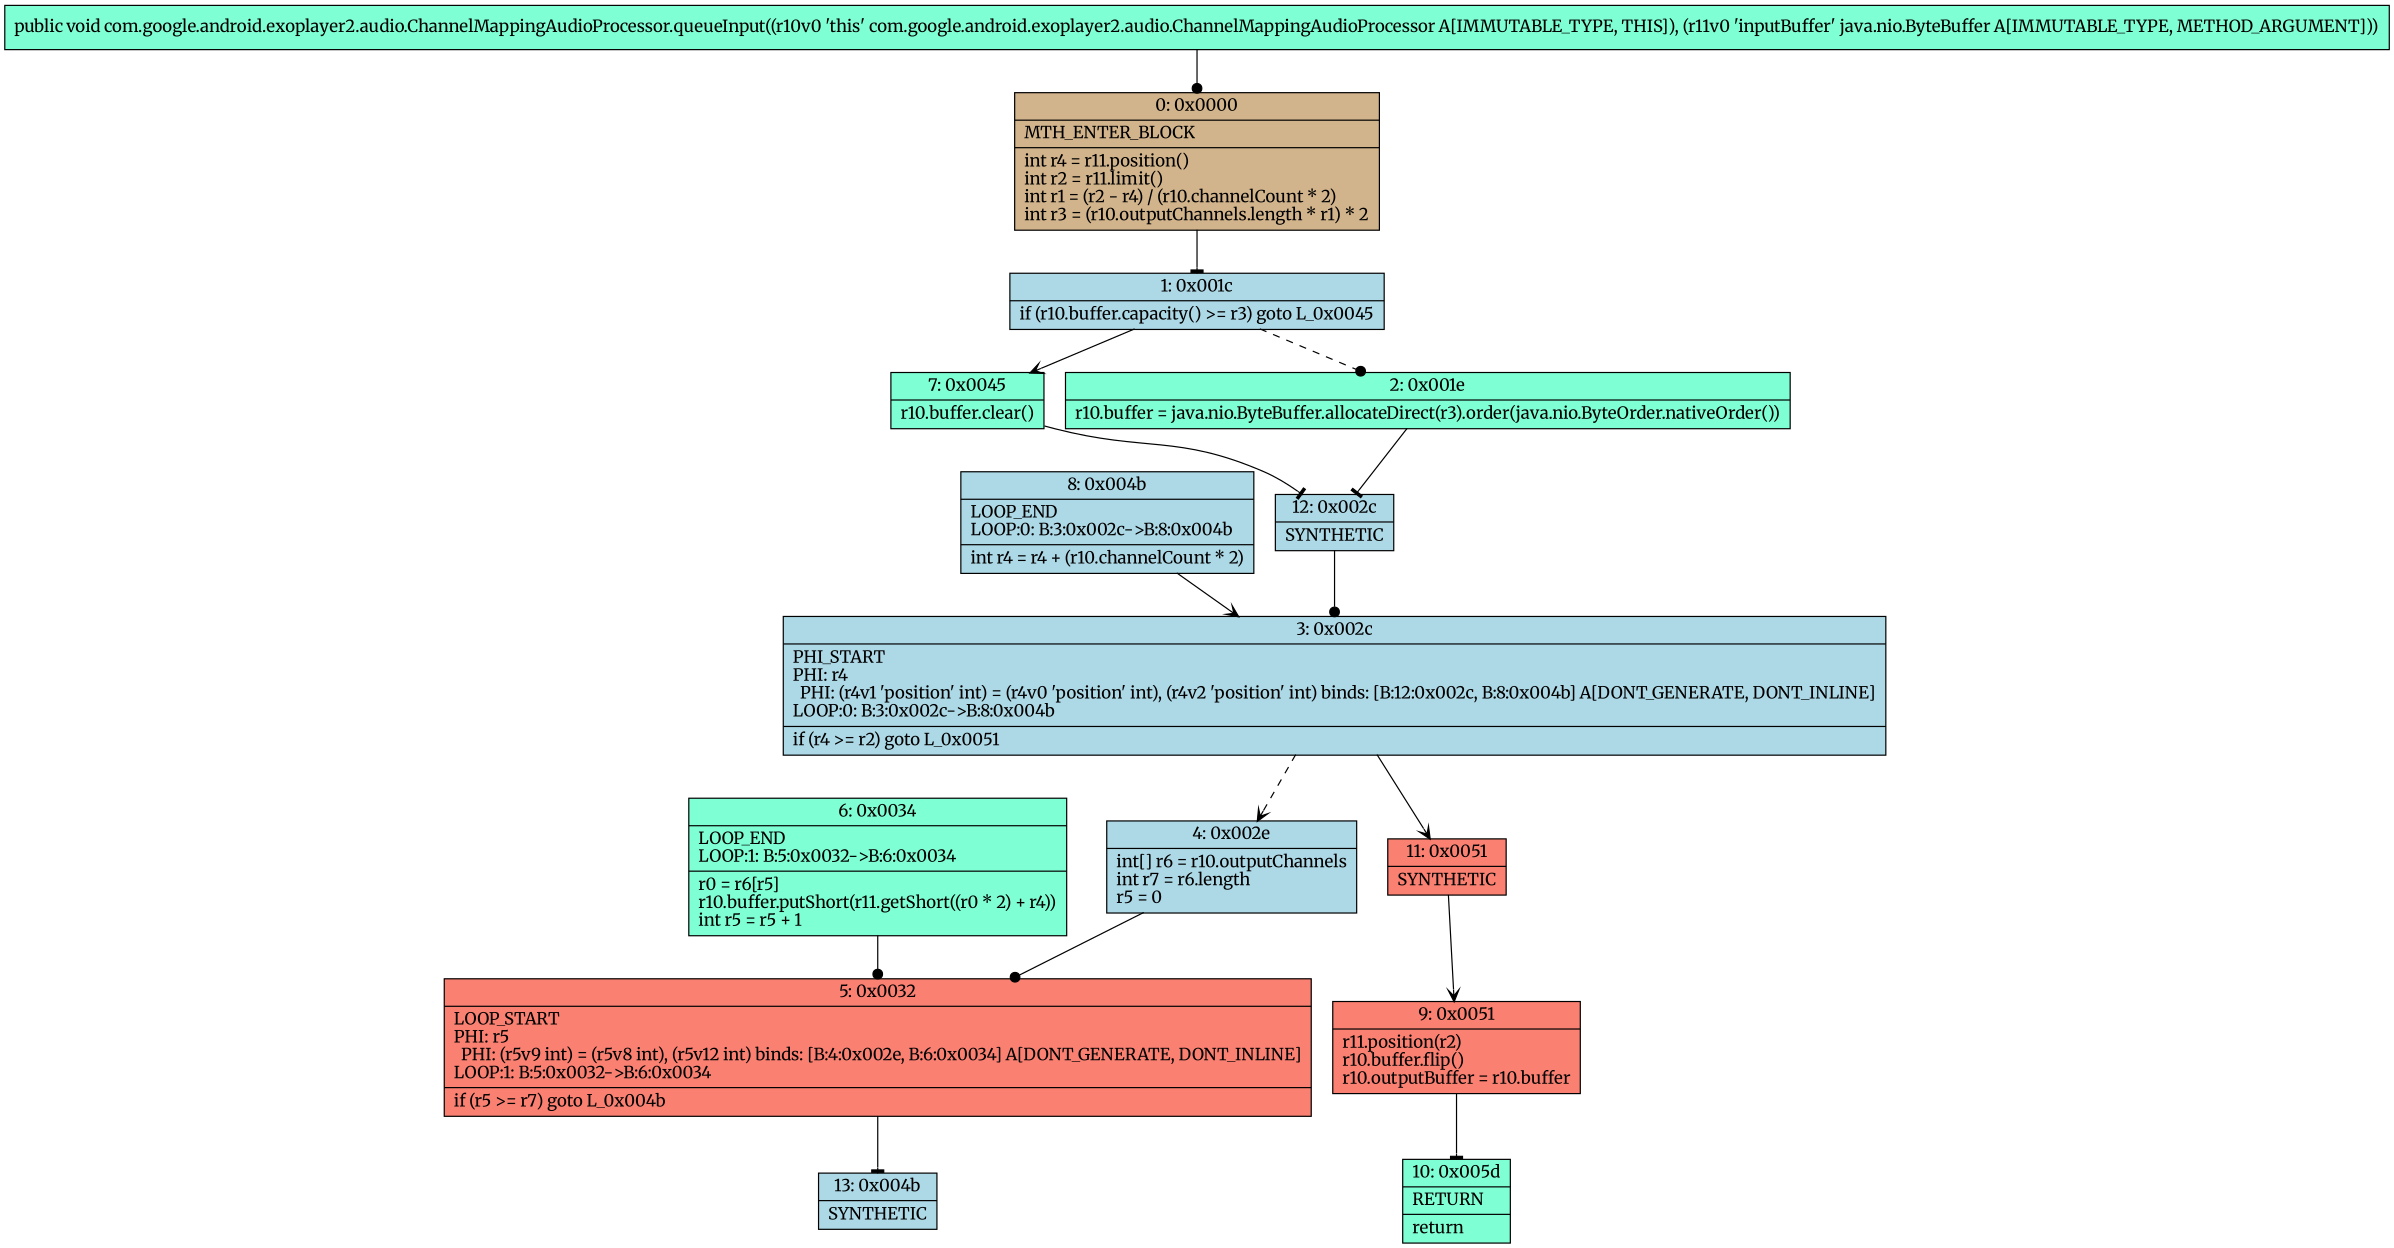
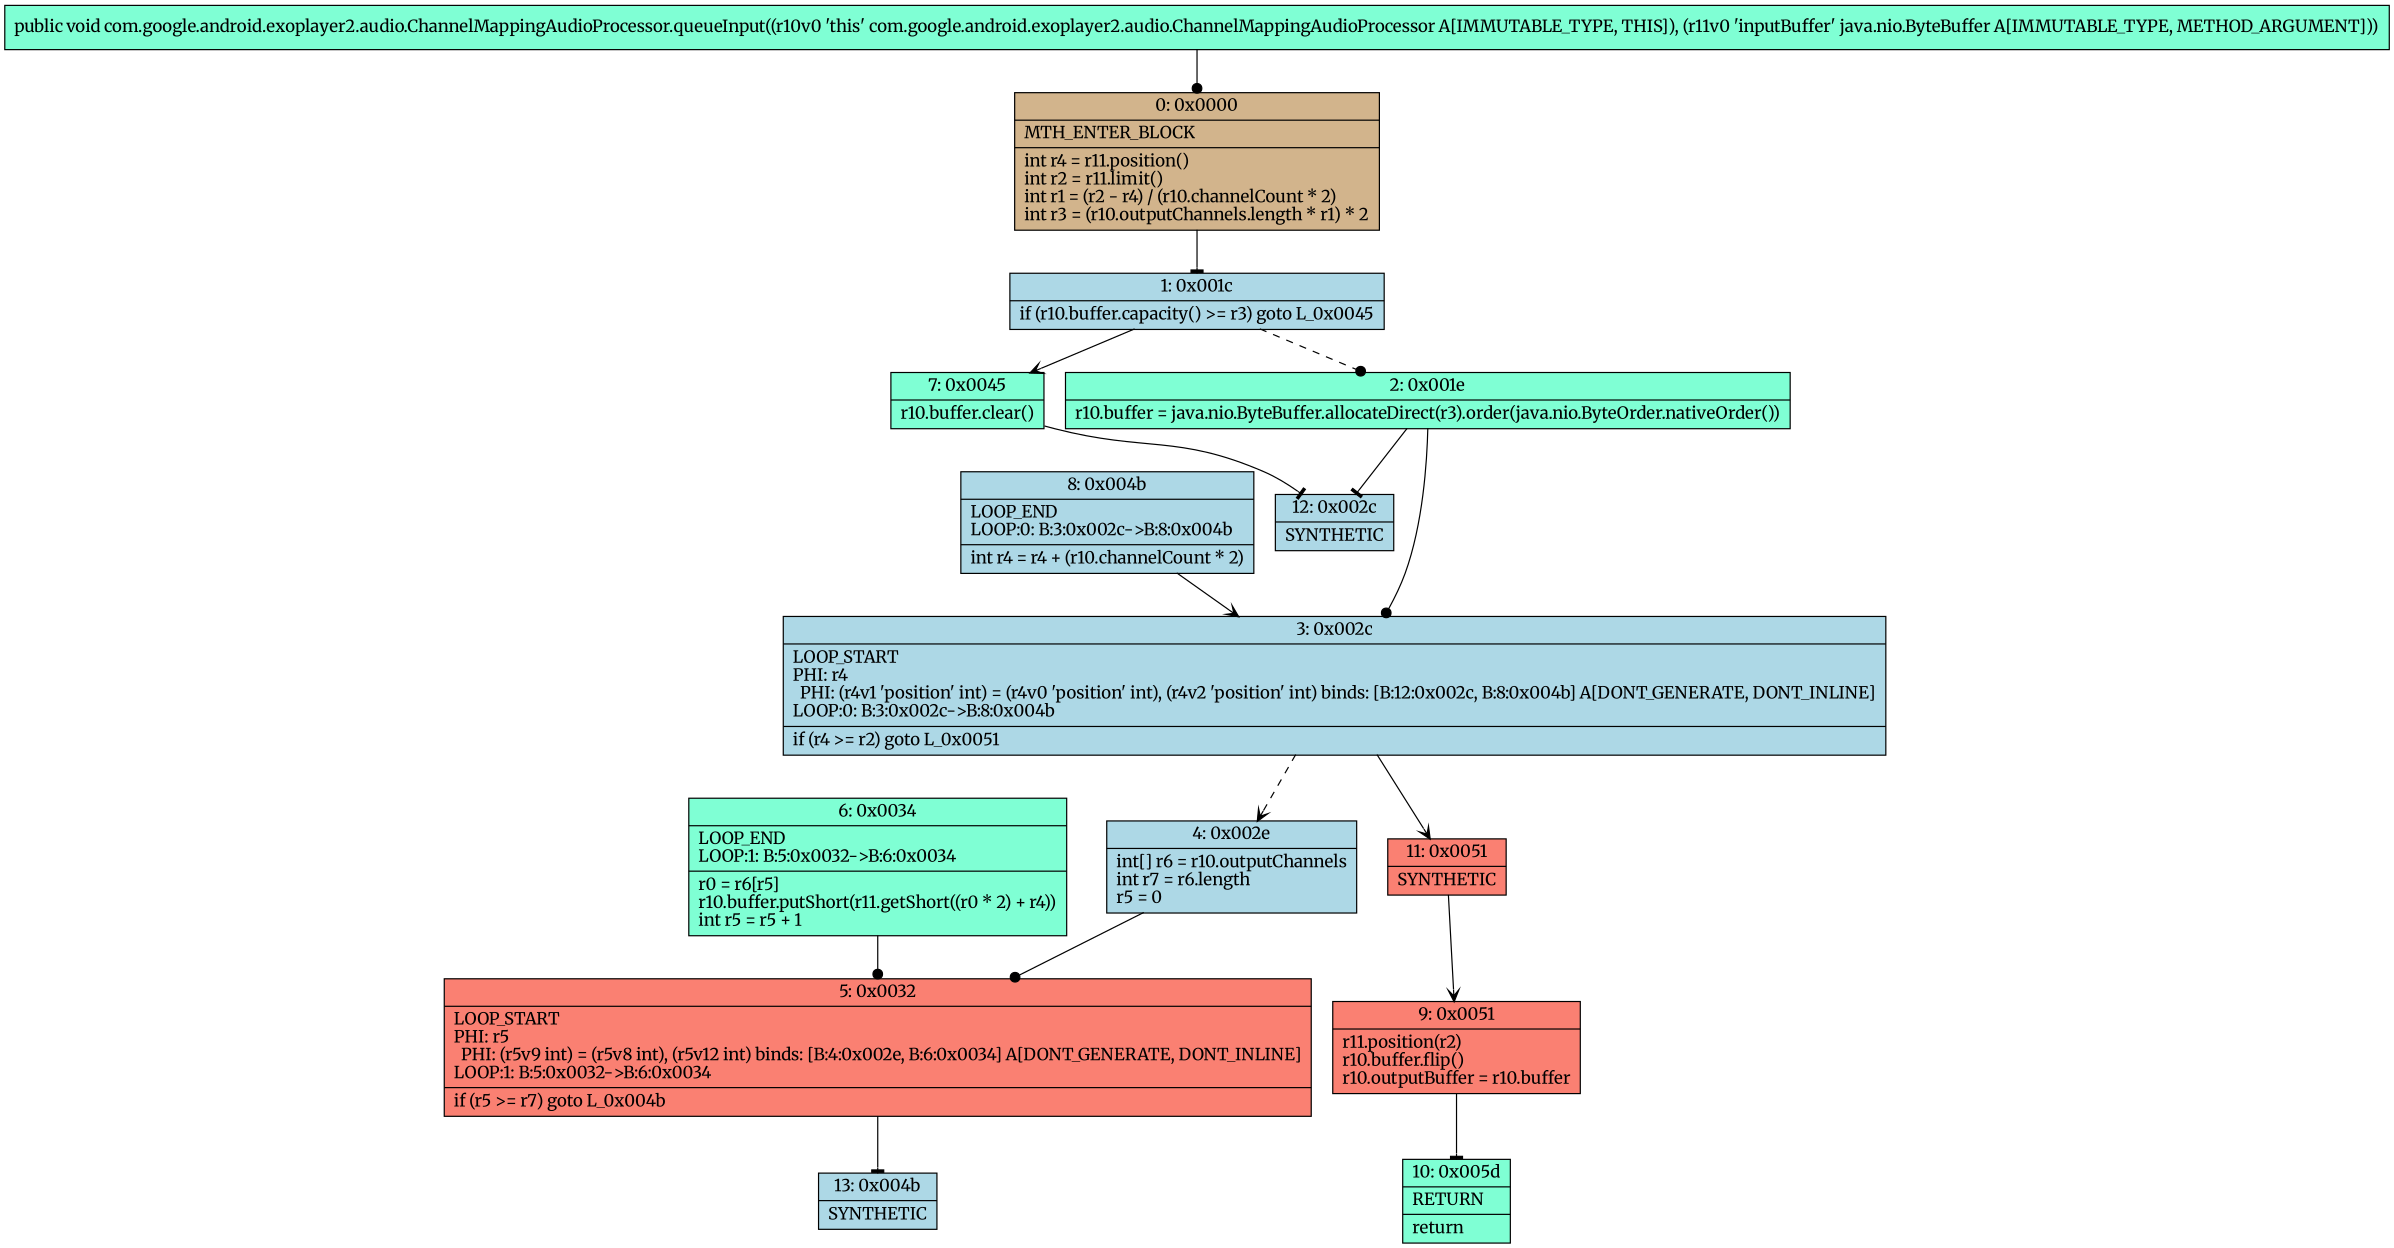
edge "12: 0x002c" -> "3: 0x002c": now "2: 0x001e" -> "3: 0x002c"
node "3: 0x002c": text "PHI_START" -> "LOOP_START"
